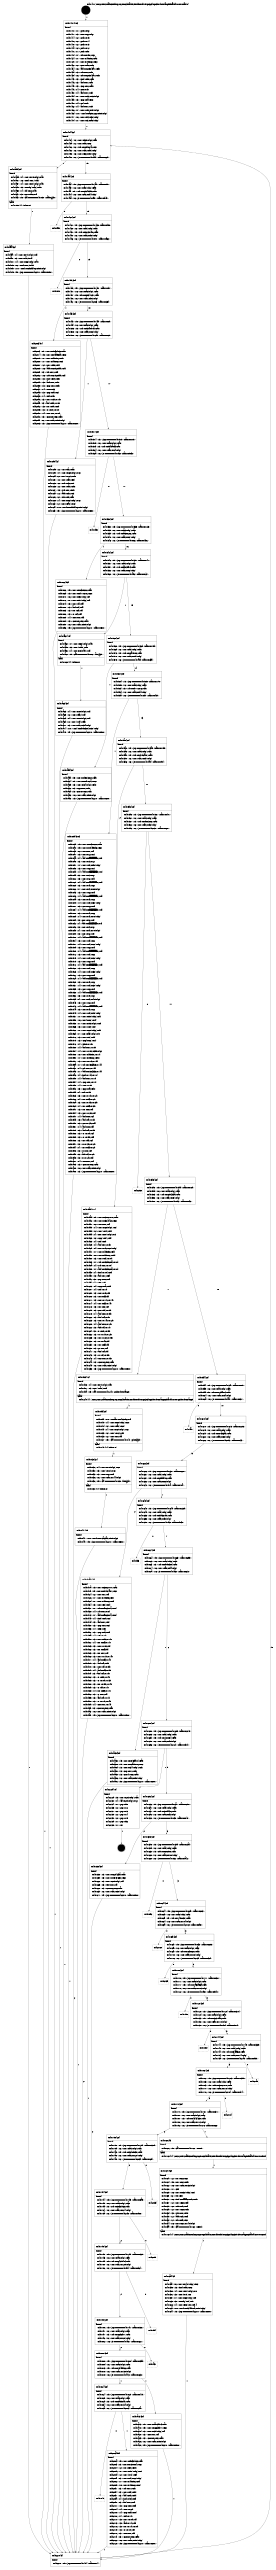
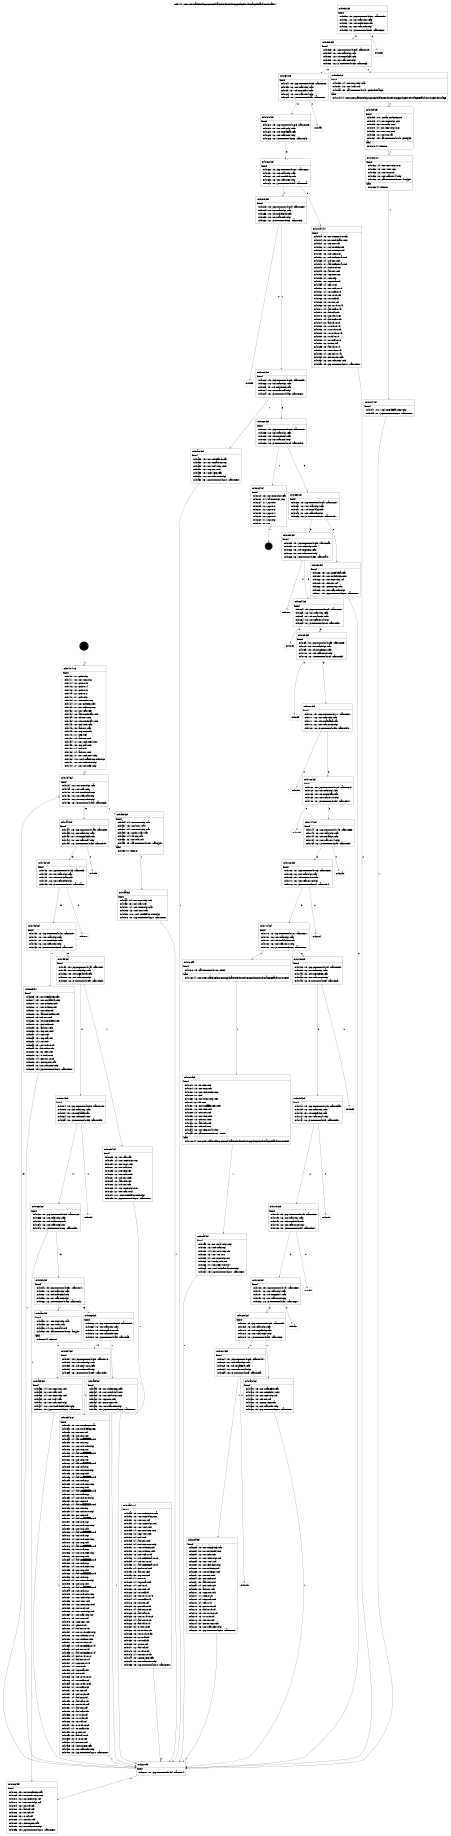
node "0x4015a0 [28]": removed
edge "0x401866 [53]" -> "0x402210 [5]": reversed
